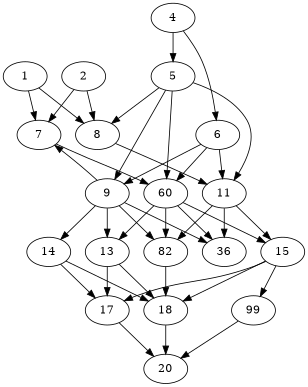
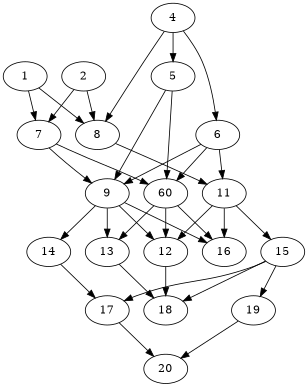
edge "5" -> "8": now "4" -> "8"
edge "5" -> "11": removed
edge "9" -> "7": reversed
edge "60" -> "15": removed
node "82": label "82" -> "12"
node "36": label "36" -> "16"
edge "13" -> "17": removed
edge "14" -> "18": removed
node "99": label "99" -> "19"
edge "18" -> "20": removed
